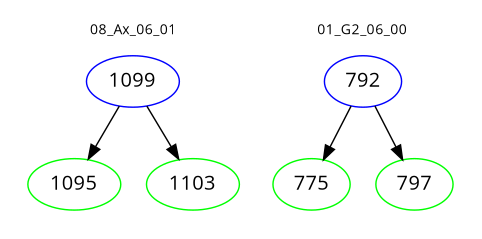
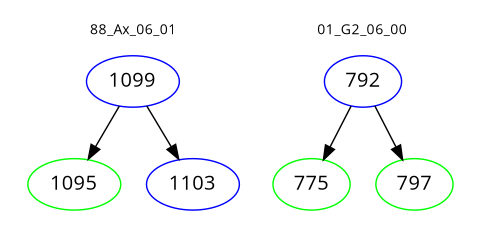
cluster "08_Ax_06_01": label "08_Ax_06_01" -> "88_Ax_06_01"
node "1103": color green -> blue
